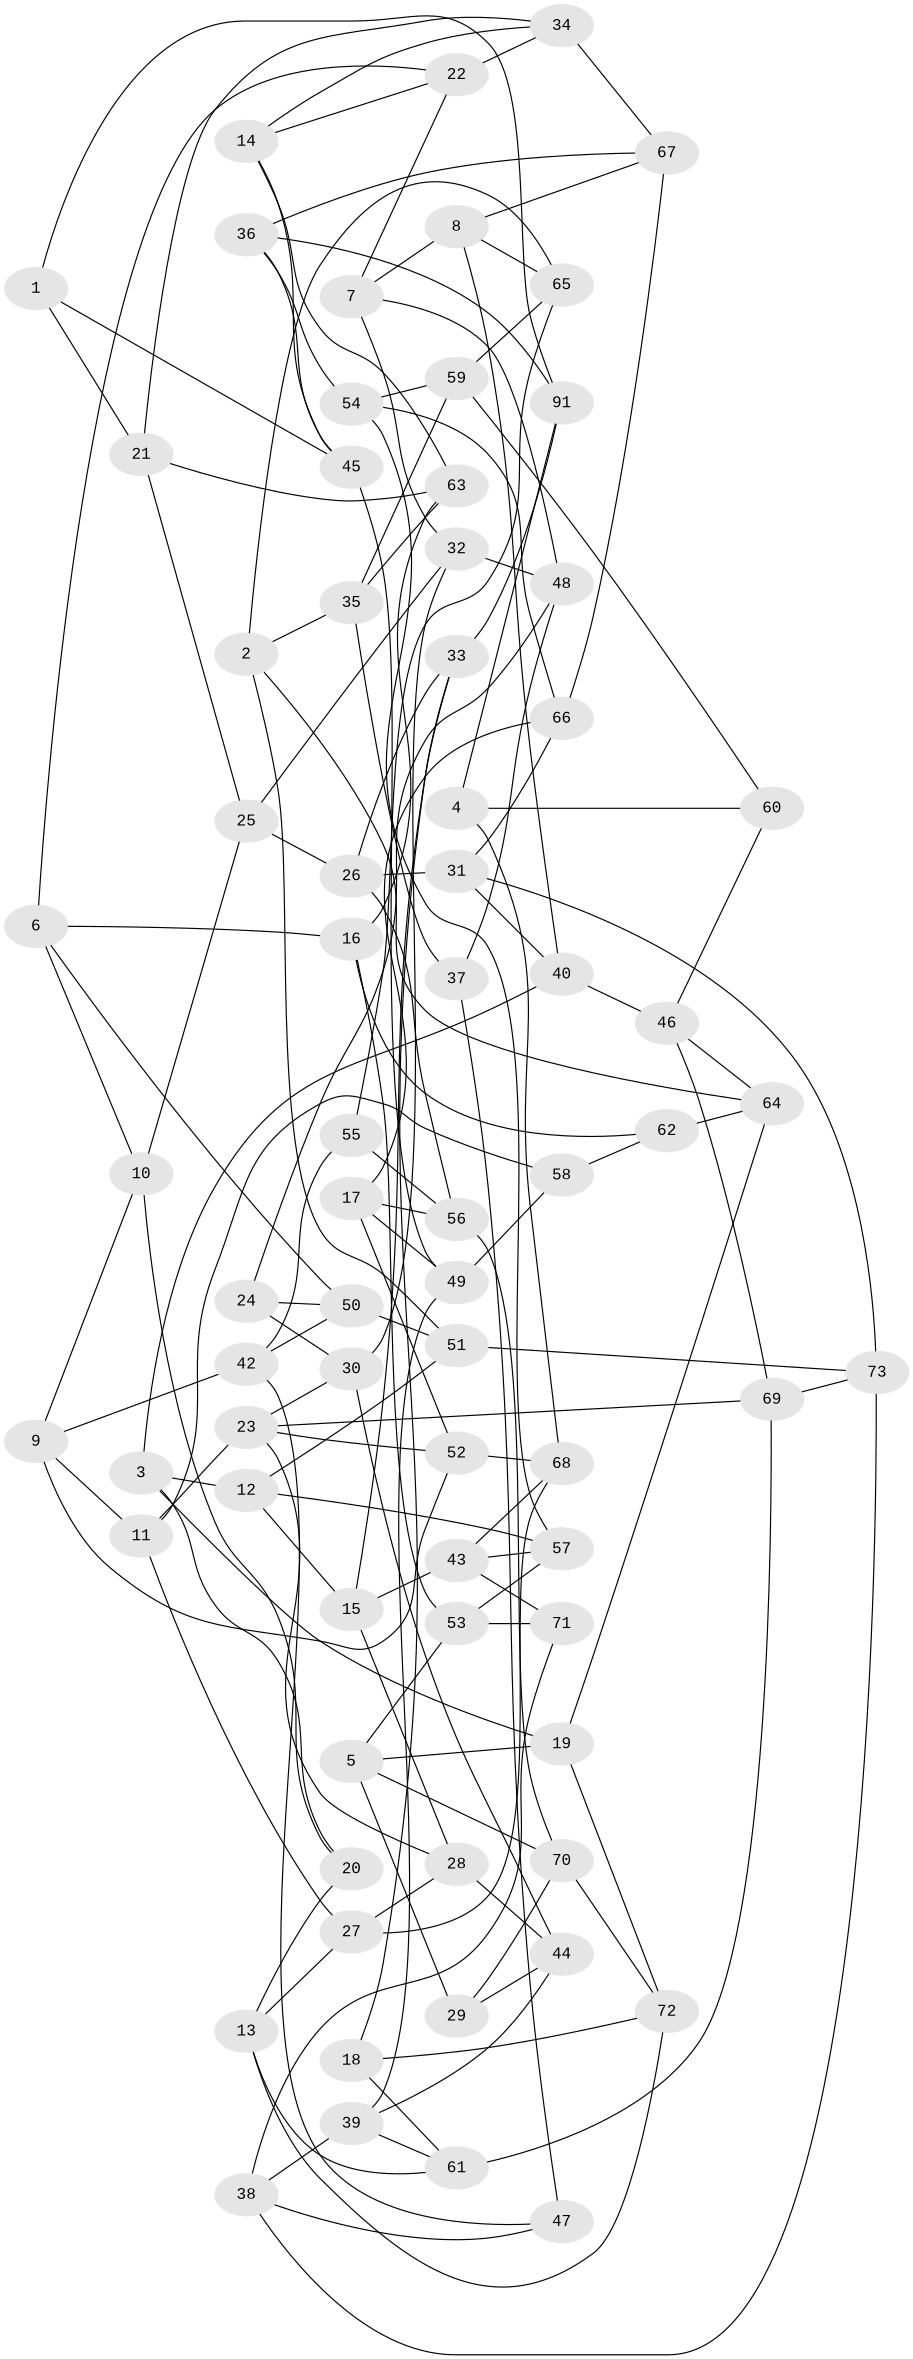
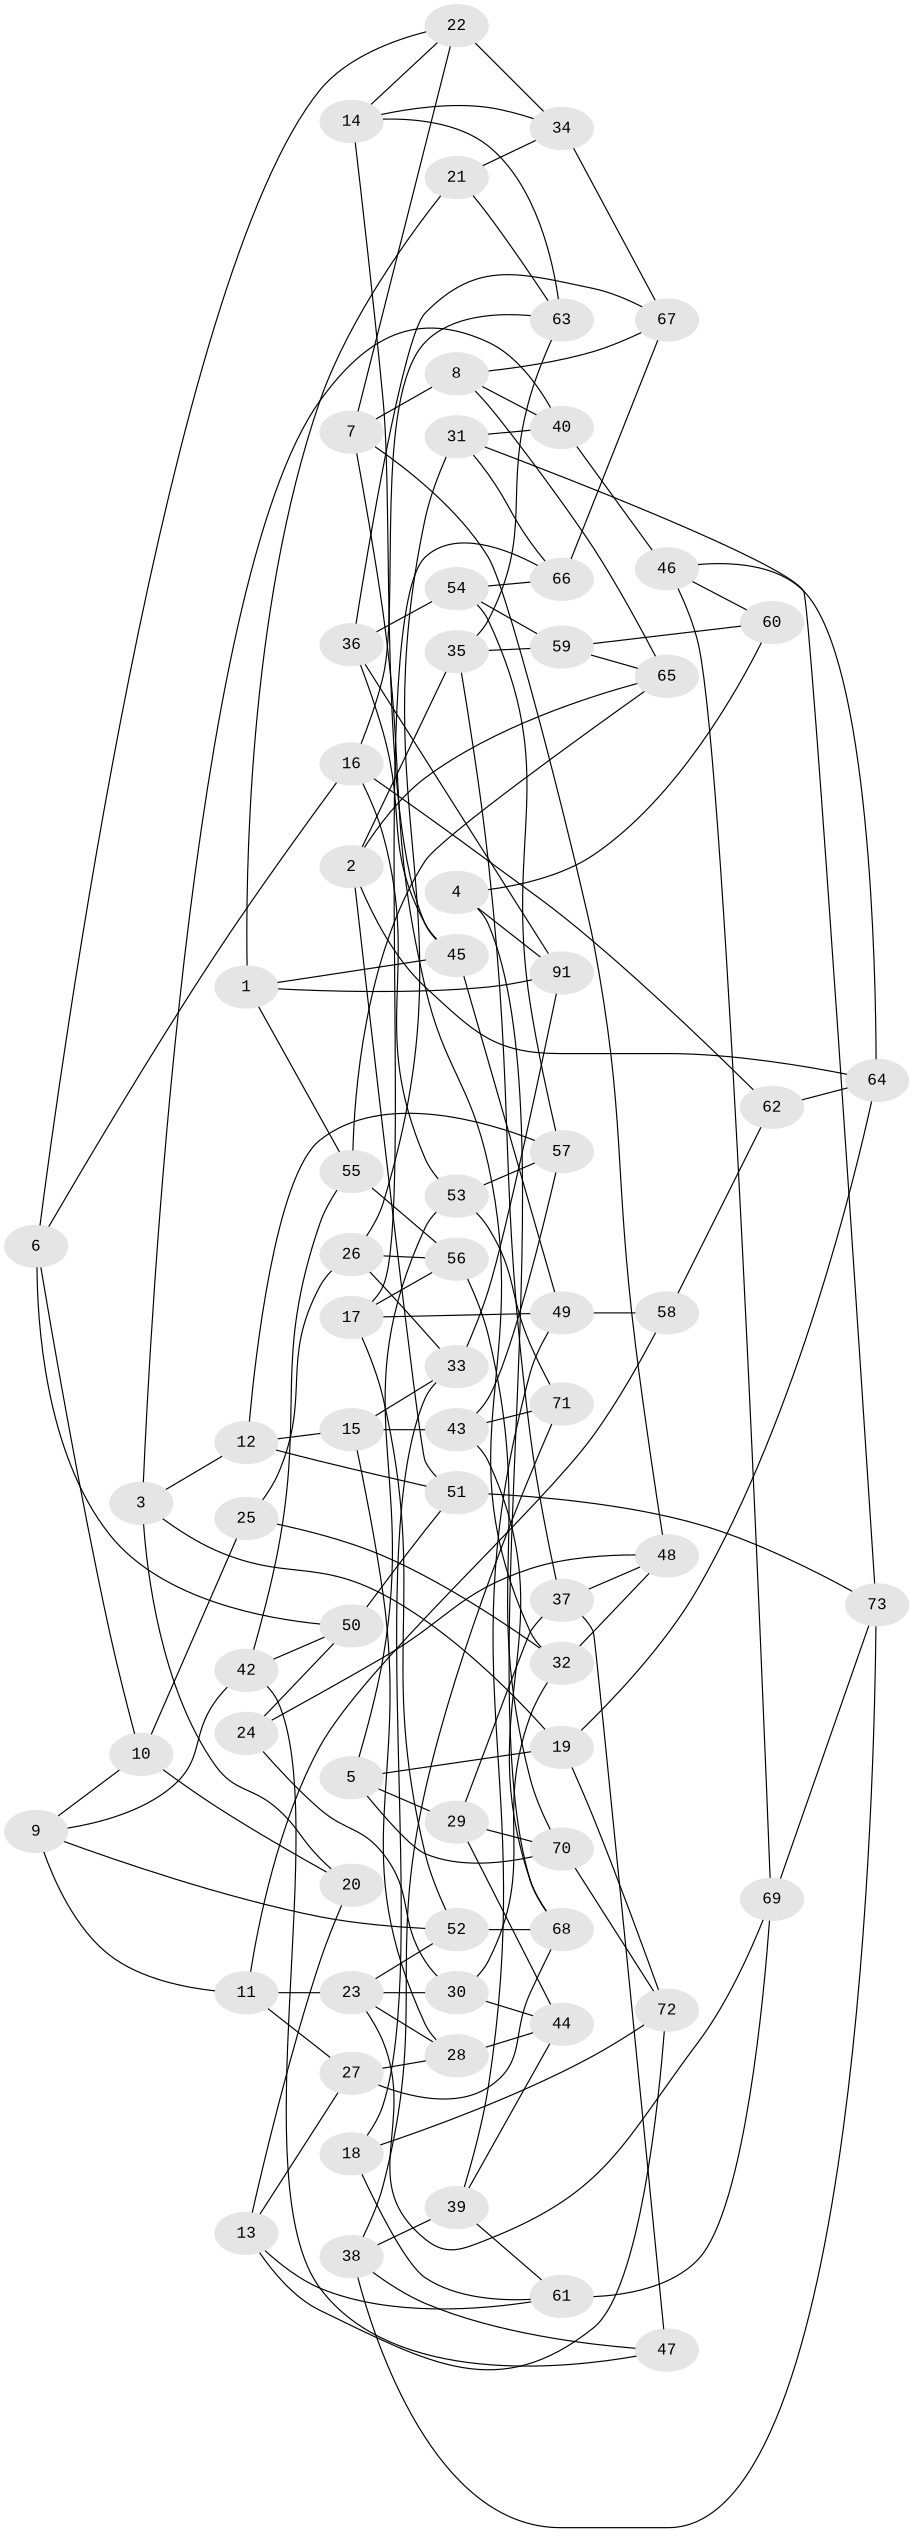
edge "21" -- "25": removed
edge "1" -- "55": added
edge "37" -- "29": added
